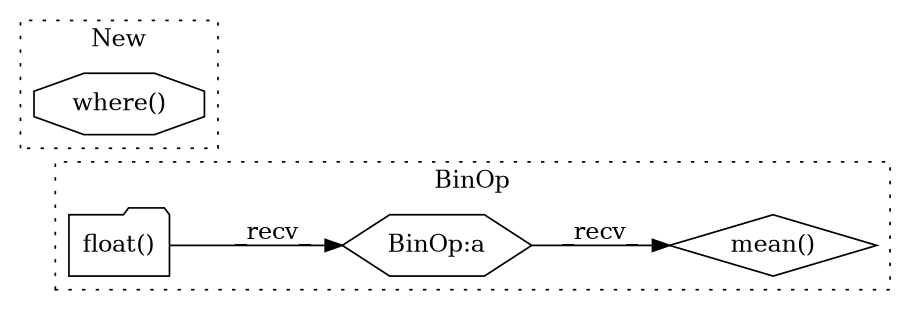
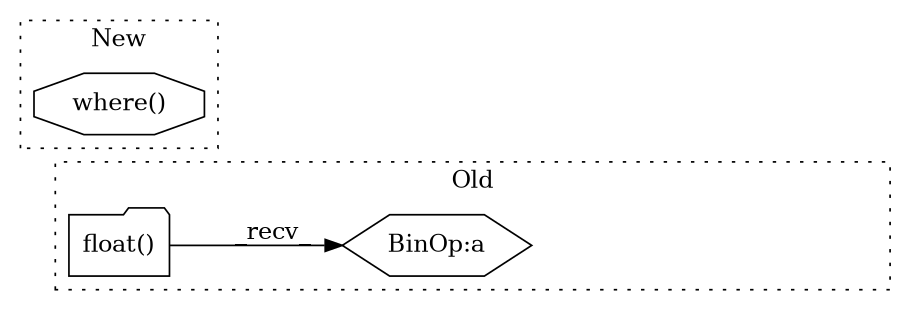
cluster "BinOp": label "BinOp" -> "Old"
node "mean()": removed
